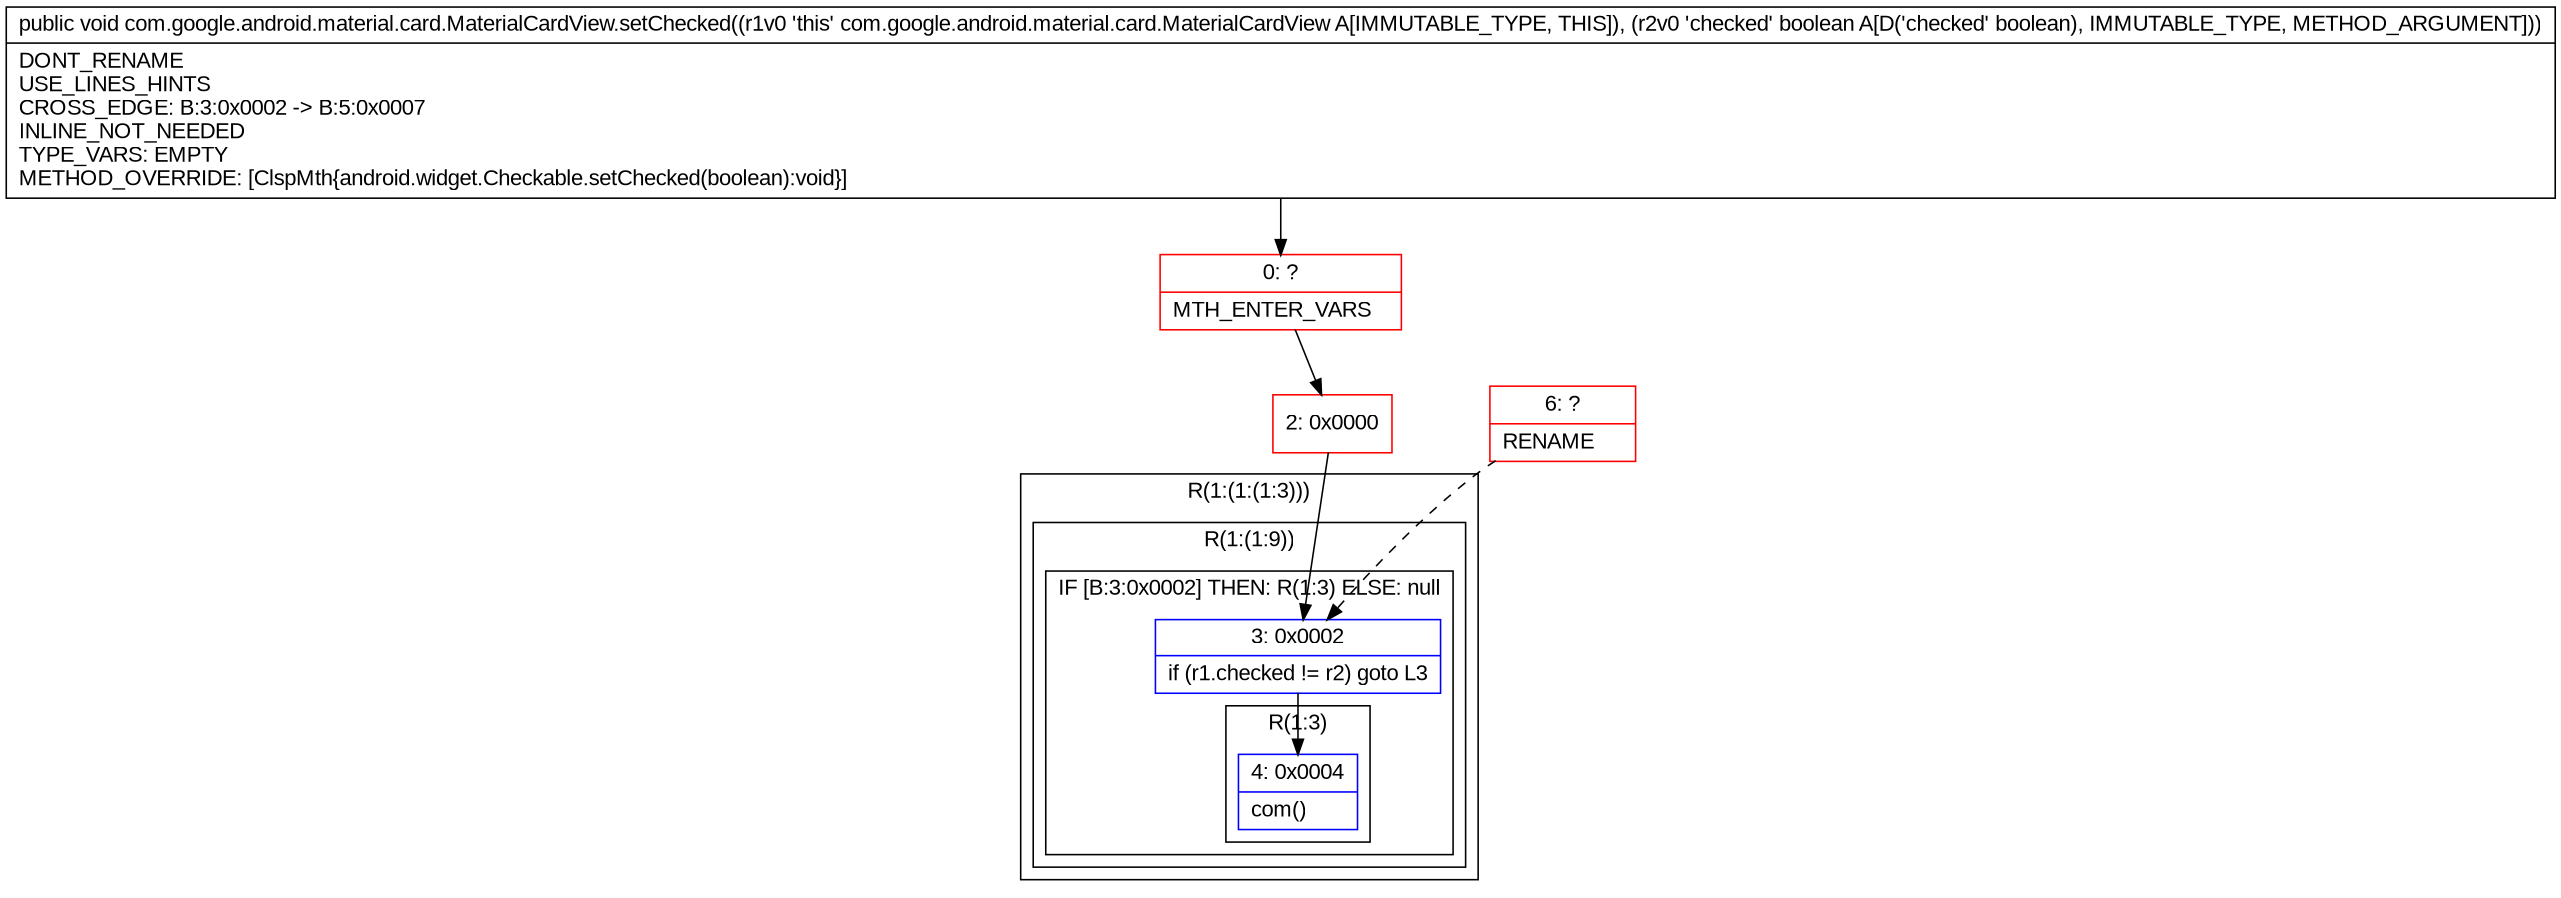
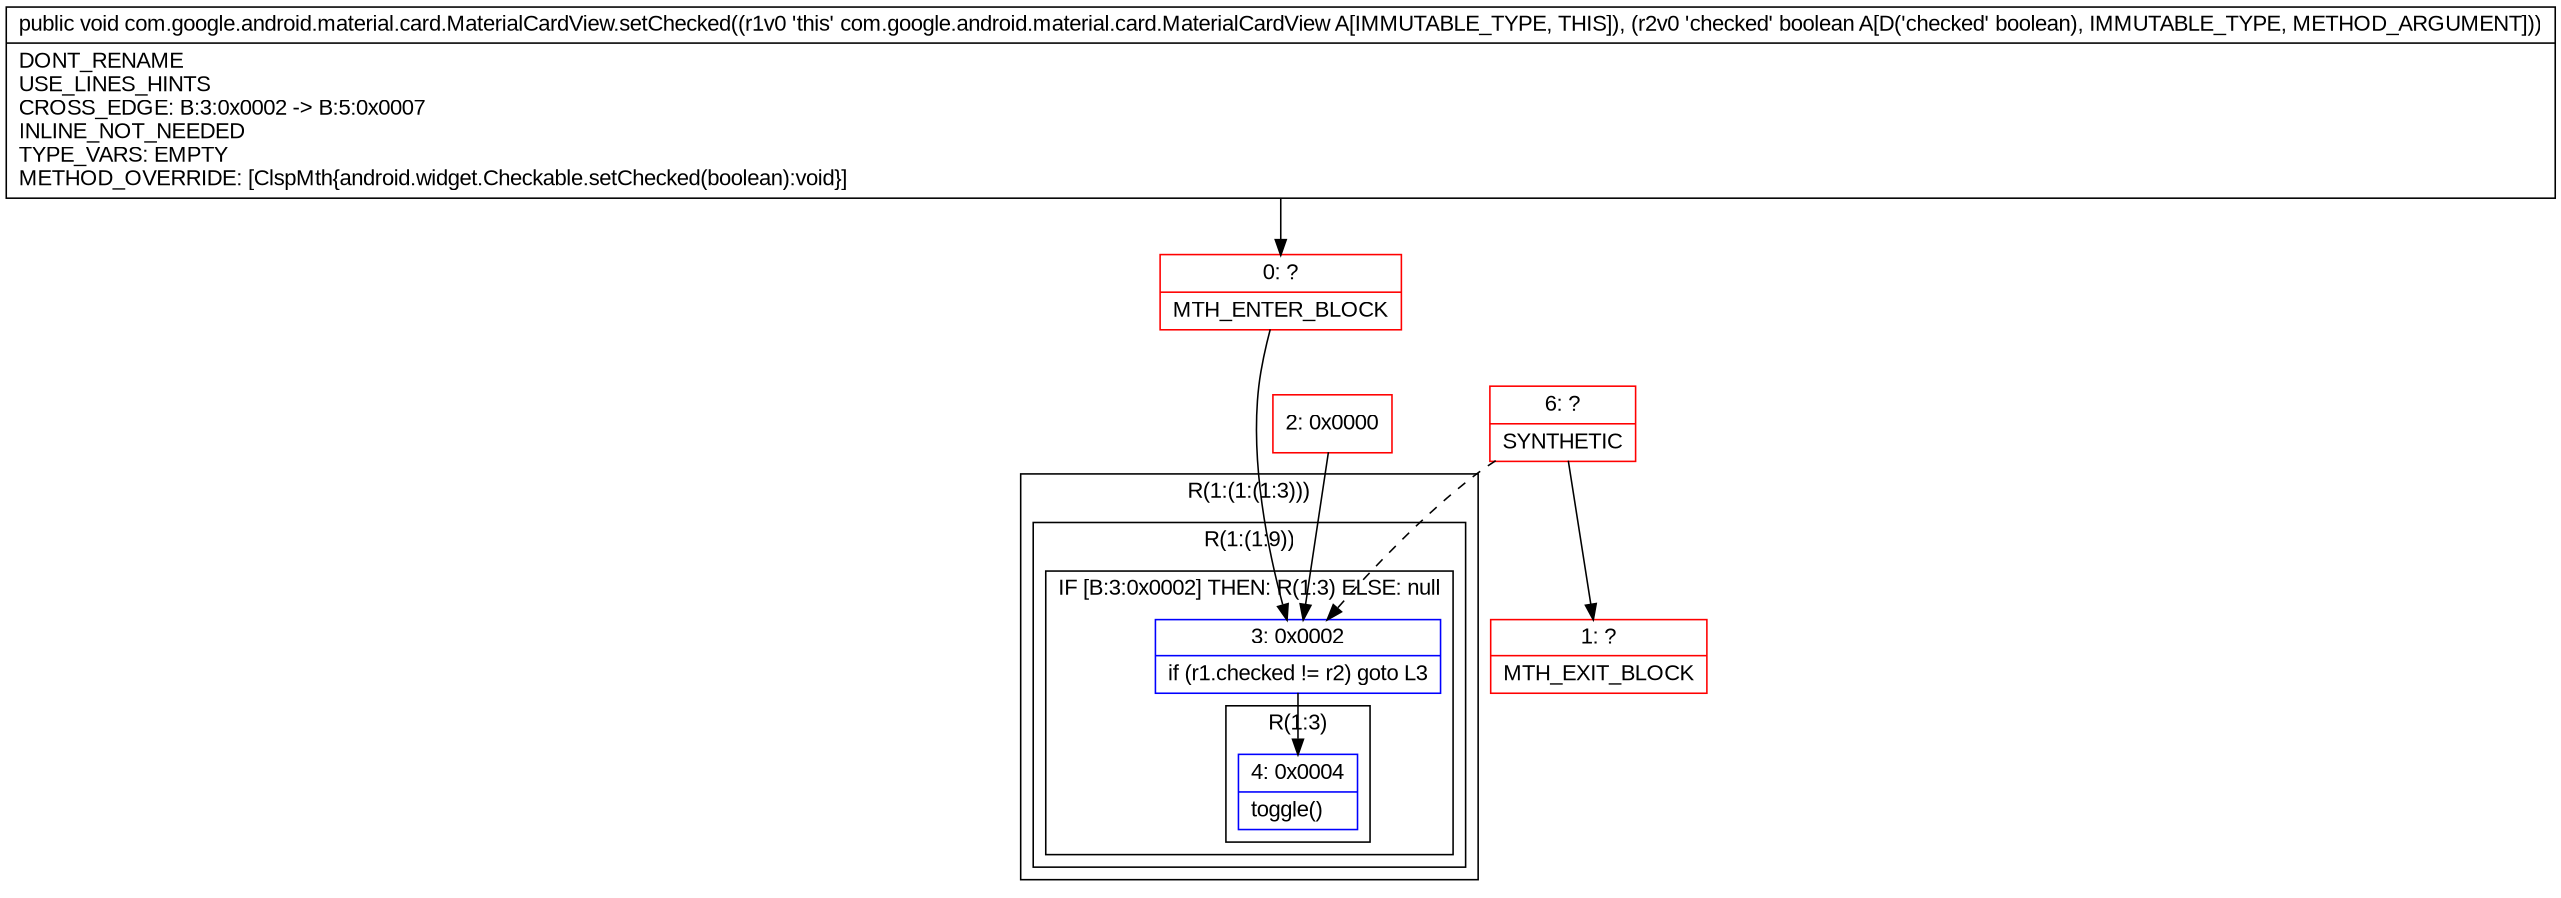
node "0: ?": text "MTH_ENTER_VARS" -> "MTH_ENTER_BLOCK"
edge "0: ?" -> "2: 0x0000": now "0: ?" -> "3: 0x0002"
node "6: ?": text "RENAME" -> "SYNTHETIC"
node "1: ?": added
node "4: 0x0004": text "com()" -> "toggle()"
